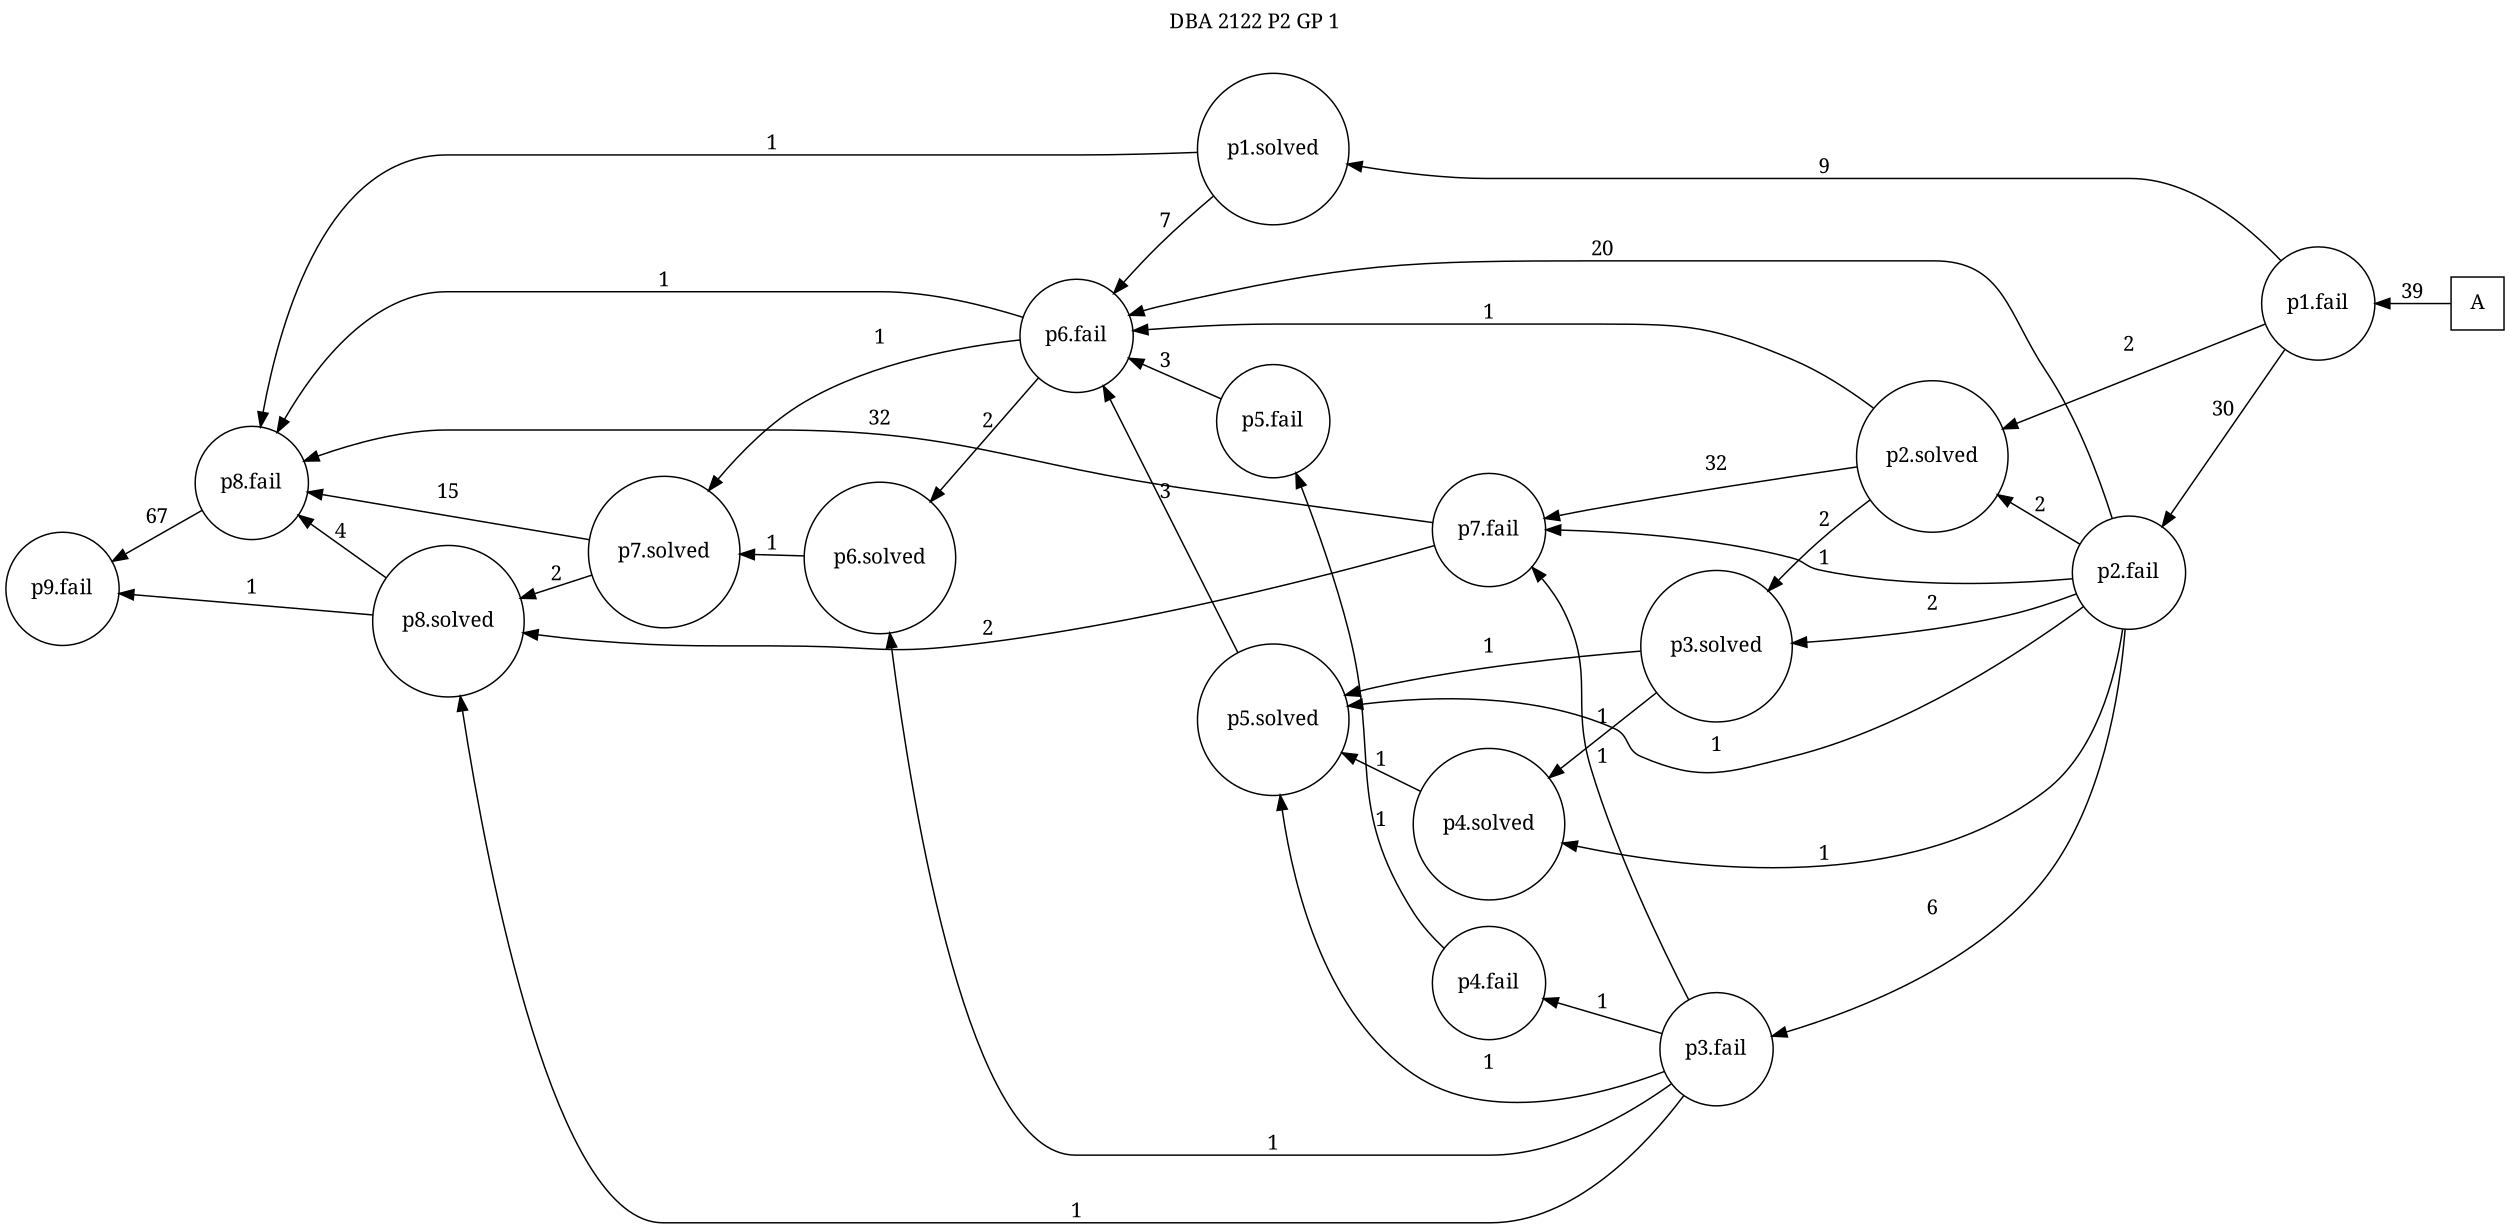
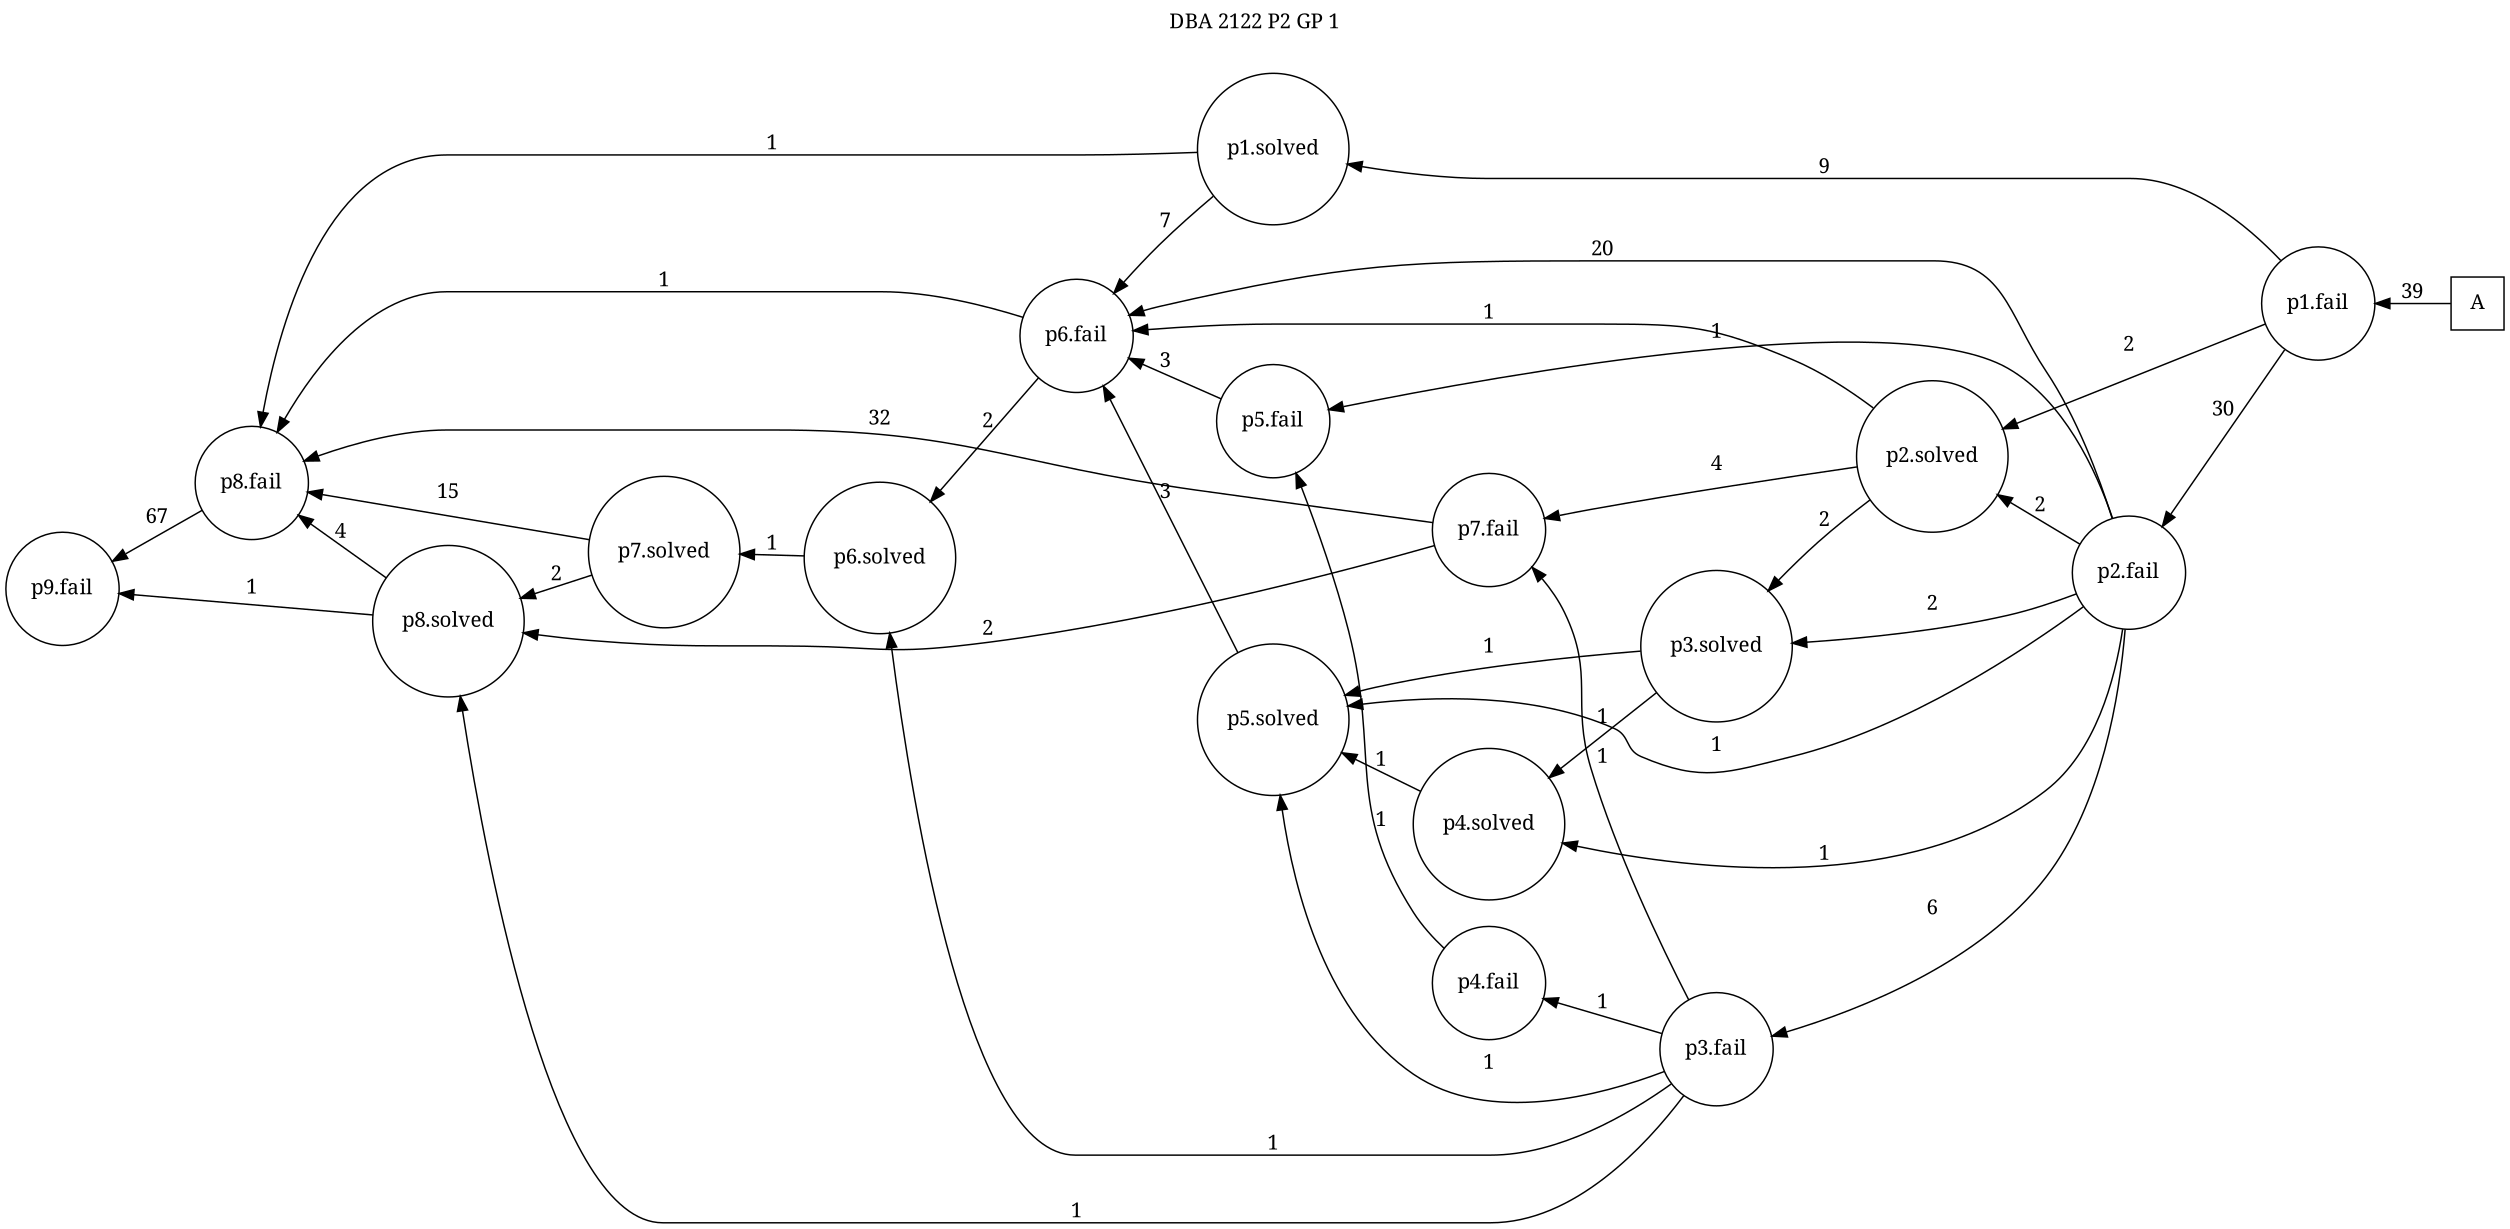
edge "p6.fail" -> "p7.solved": removed, label "1"
edge "p2.solved" -> "p7.fail": label "32" -> "4"
edge "p2.fail" -> "p7.fail": now "p2.fail" -> "p5.fail"
